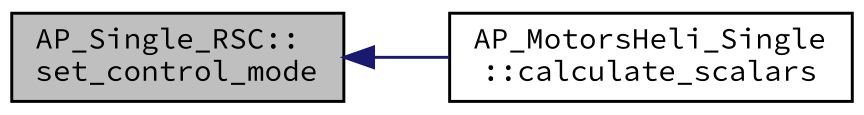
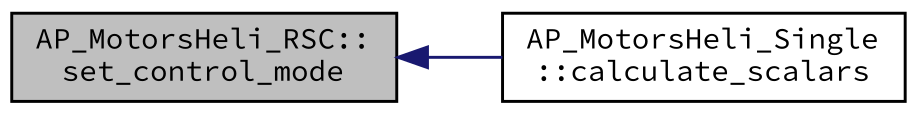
node "AP_Single_RSC:: set_control_mode": label "AP_Single_RSC:: set_control_mode" -> "AP_MotorsHeli_RSC:: set_control_mode"
